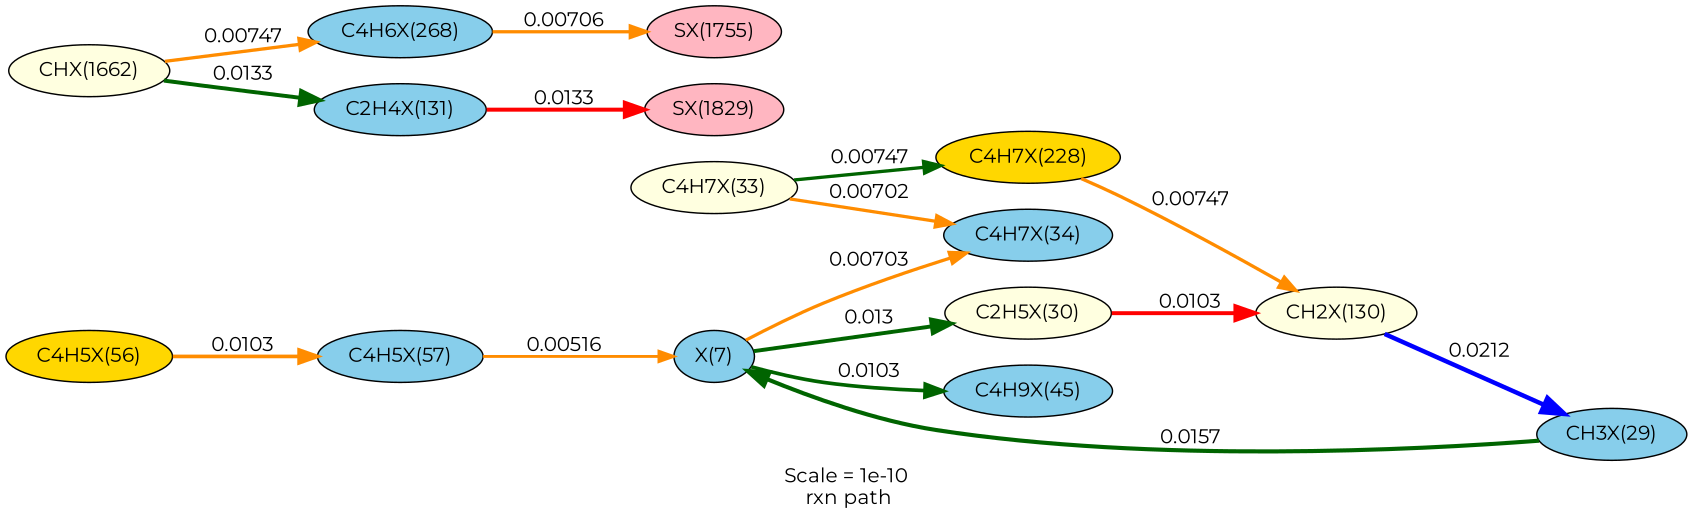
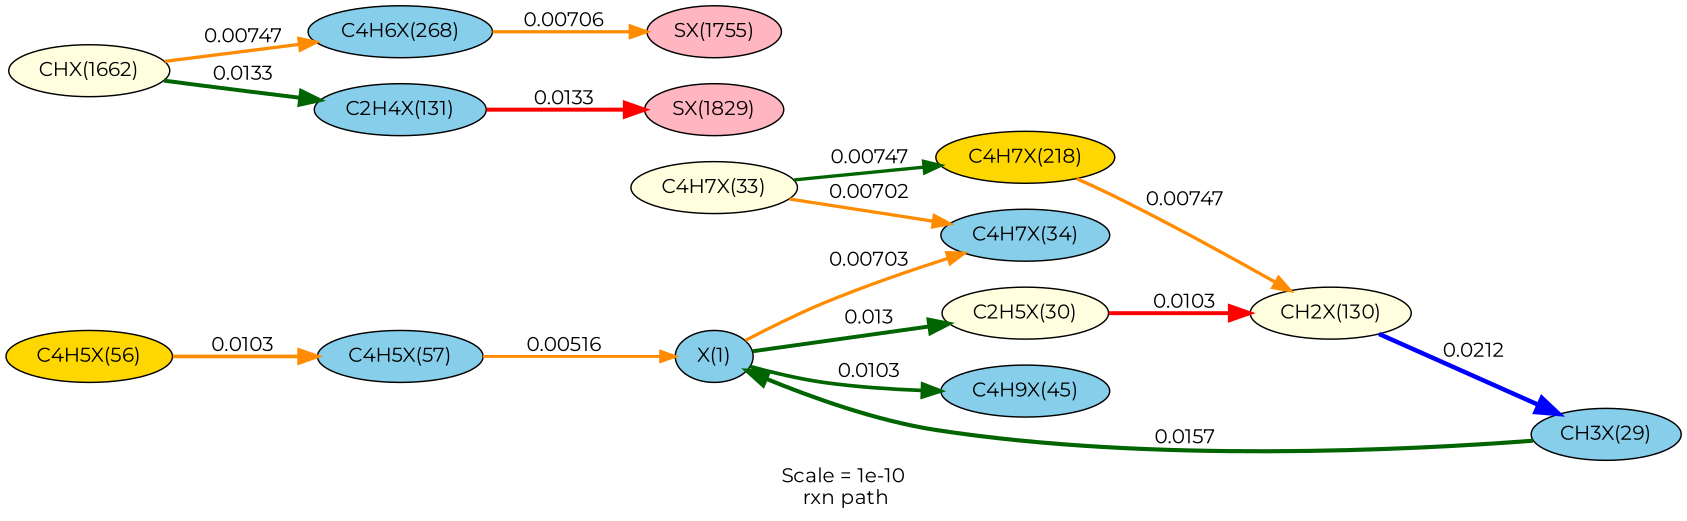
node "C4H7X(228)": label "C4H7X(228)" -> "C4H7X(218)"
node "X(7)": label "X(7)" -> "X(1)"
